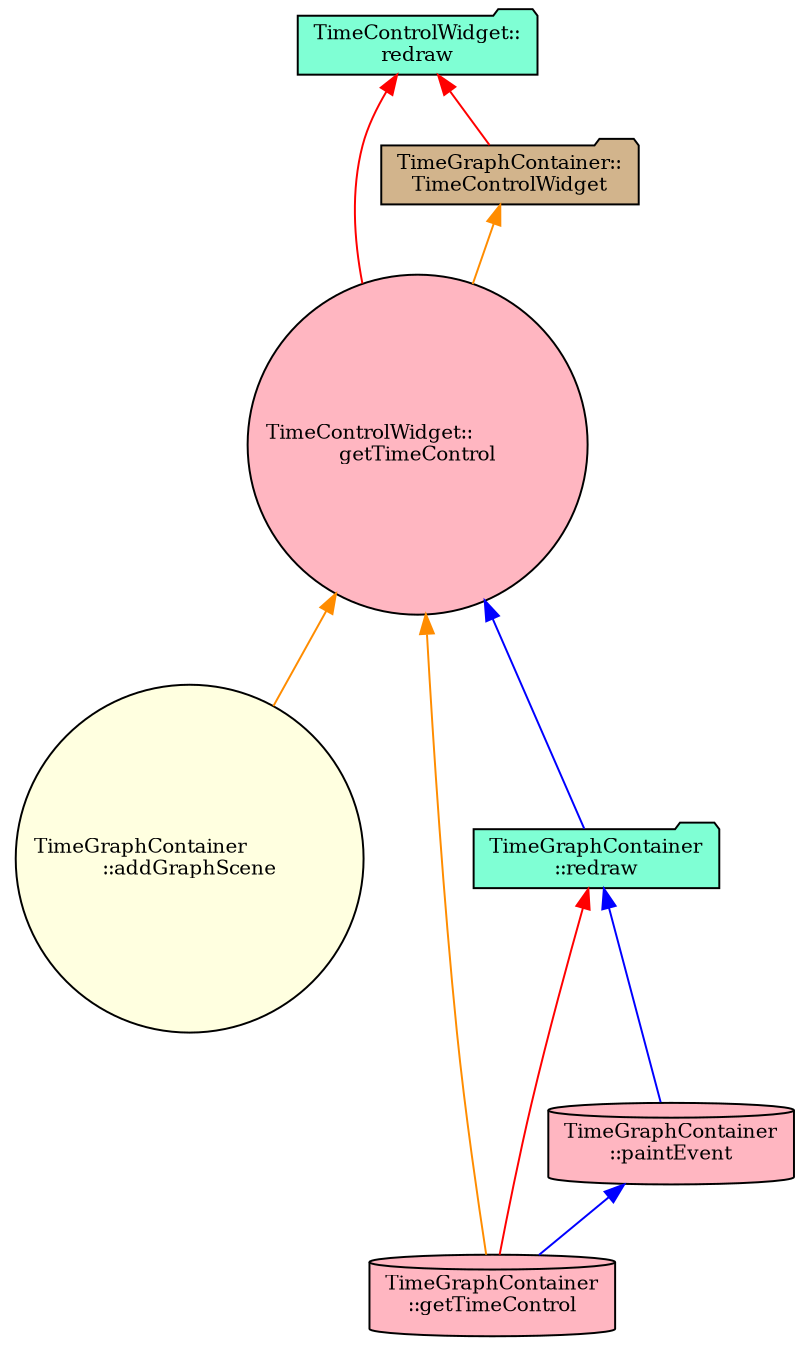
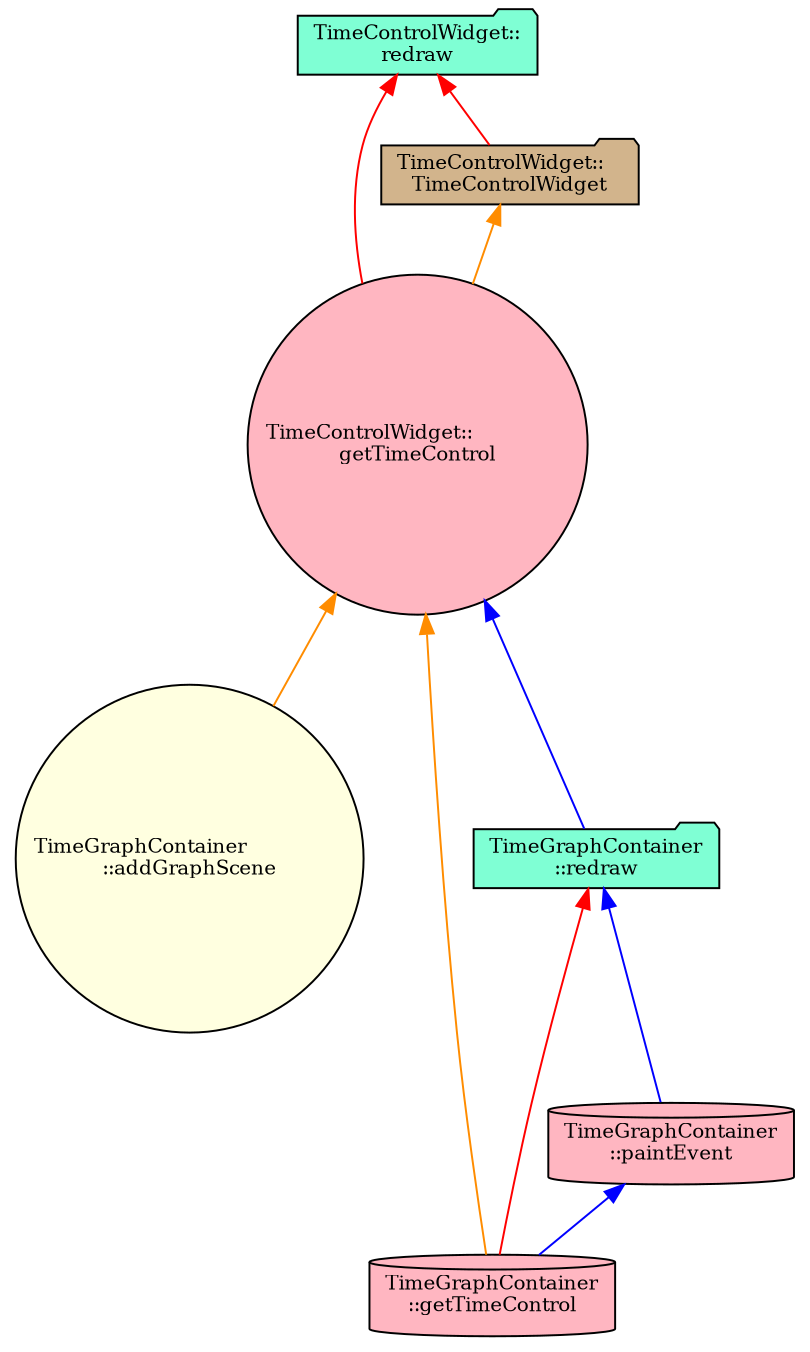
node "TimeGraphContainer:: TimeControlWidget": label "TimeGraphContainer:: TimeControlWidget" -> "TimeControlWidget:: TimeControlWidget"
